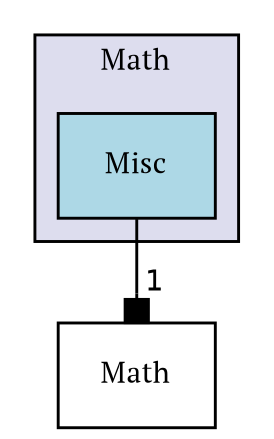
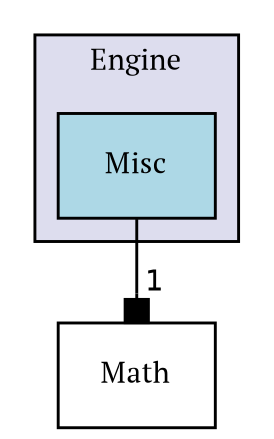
cluster "Math": label "Math" -> "Engine"
